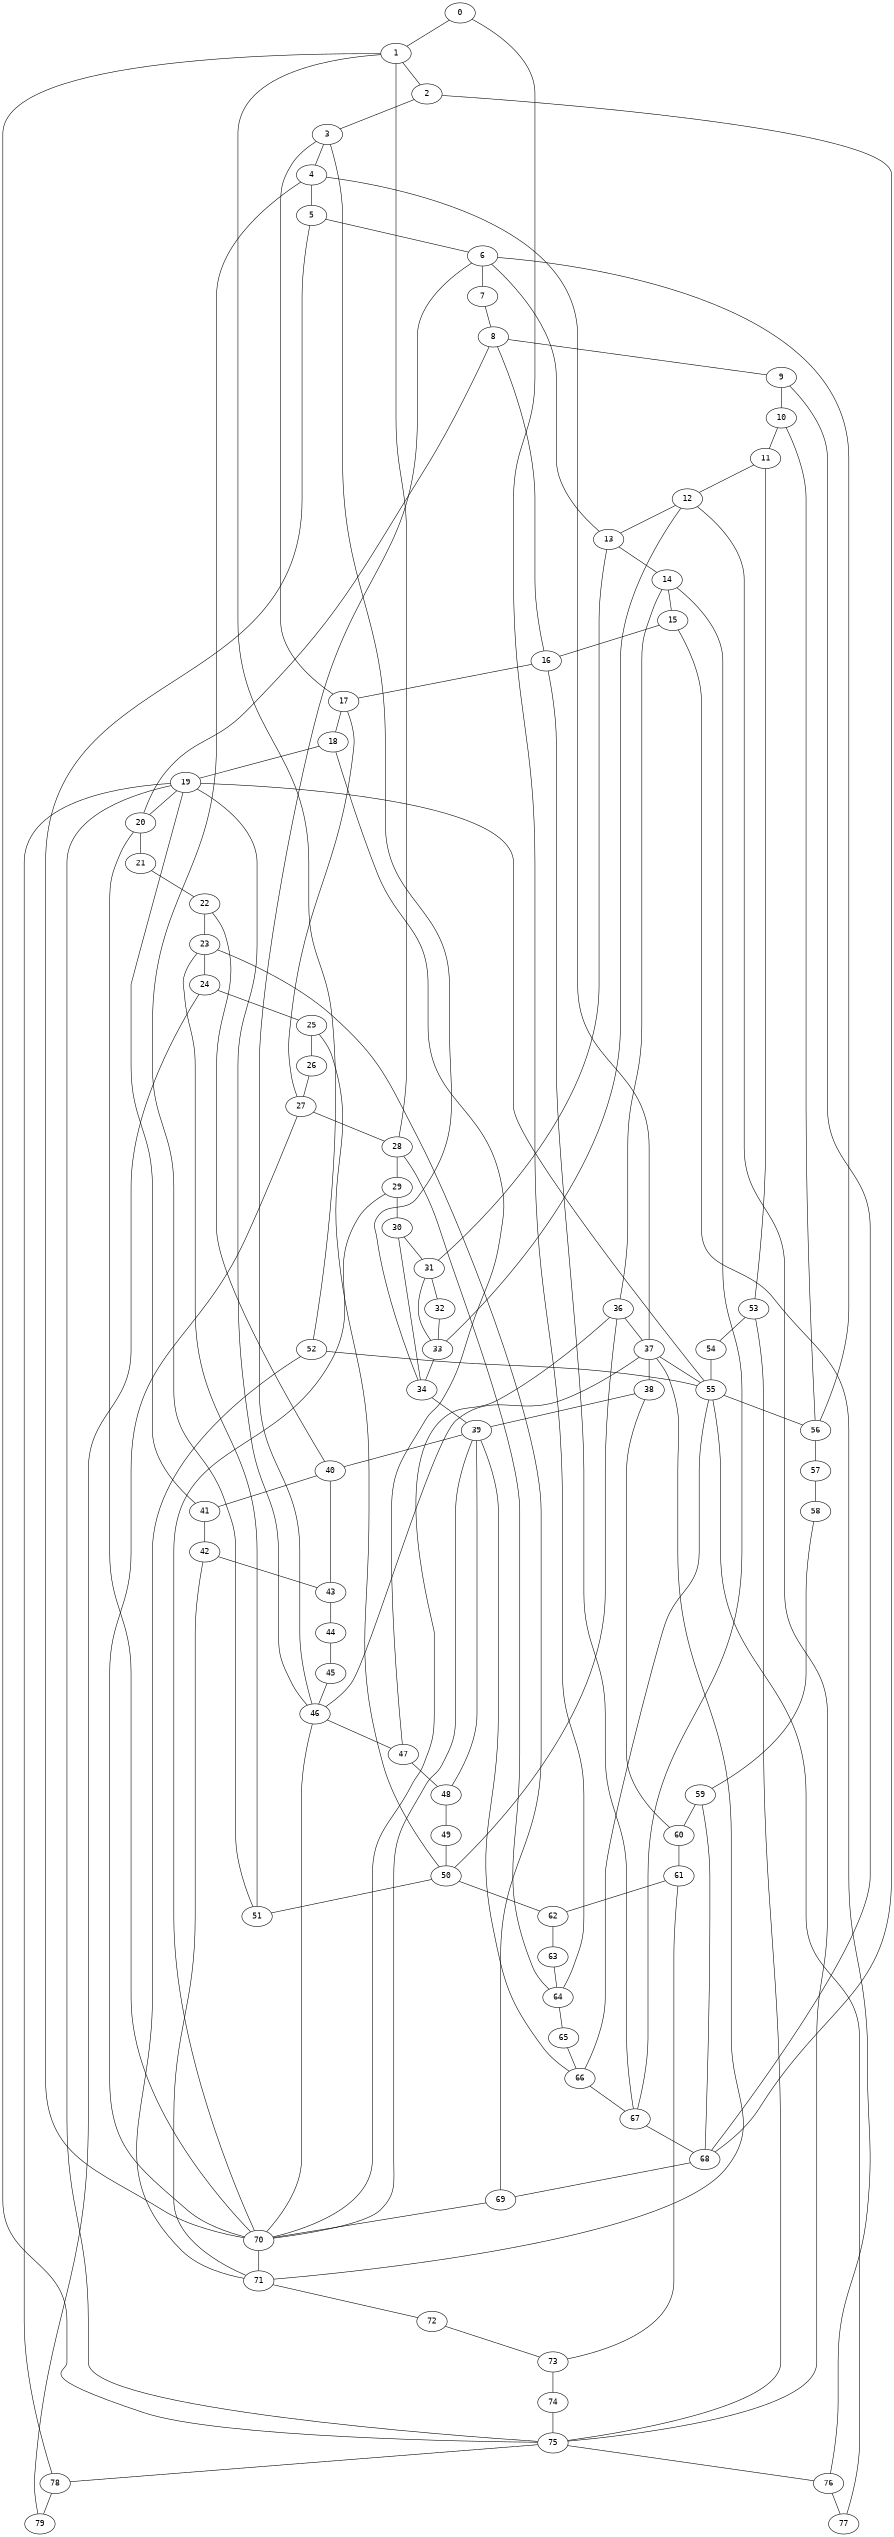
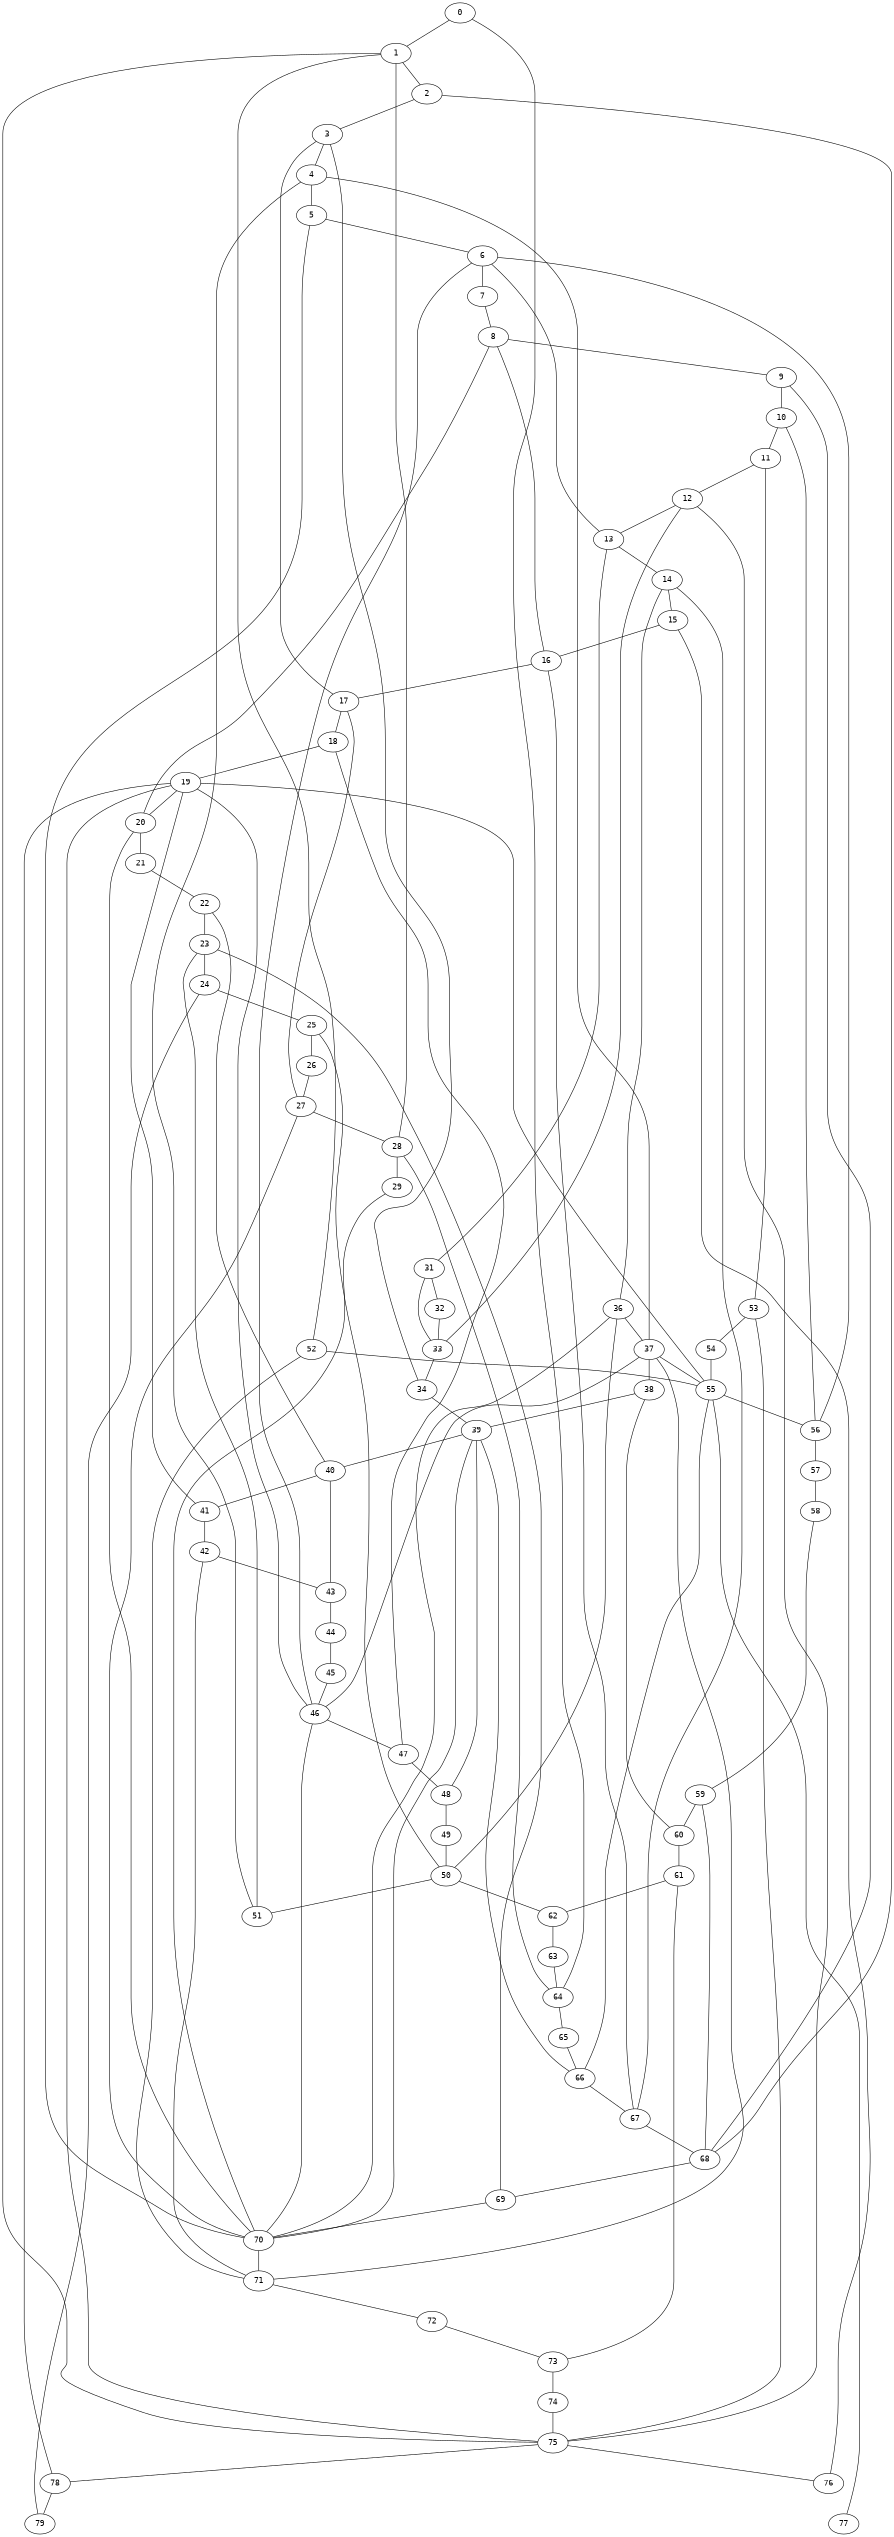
node "30": removed
edge "76" -- "77": removed
